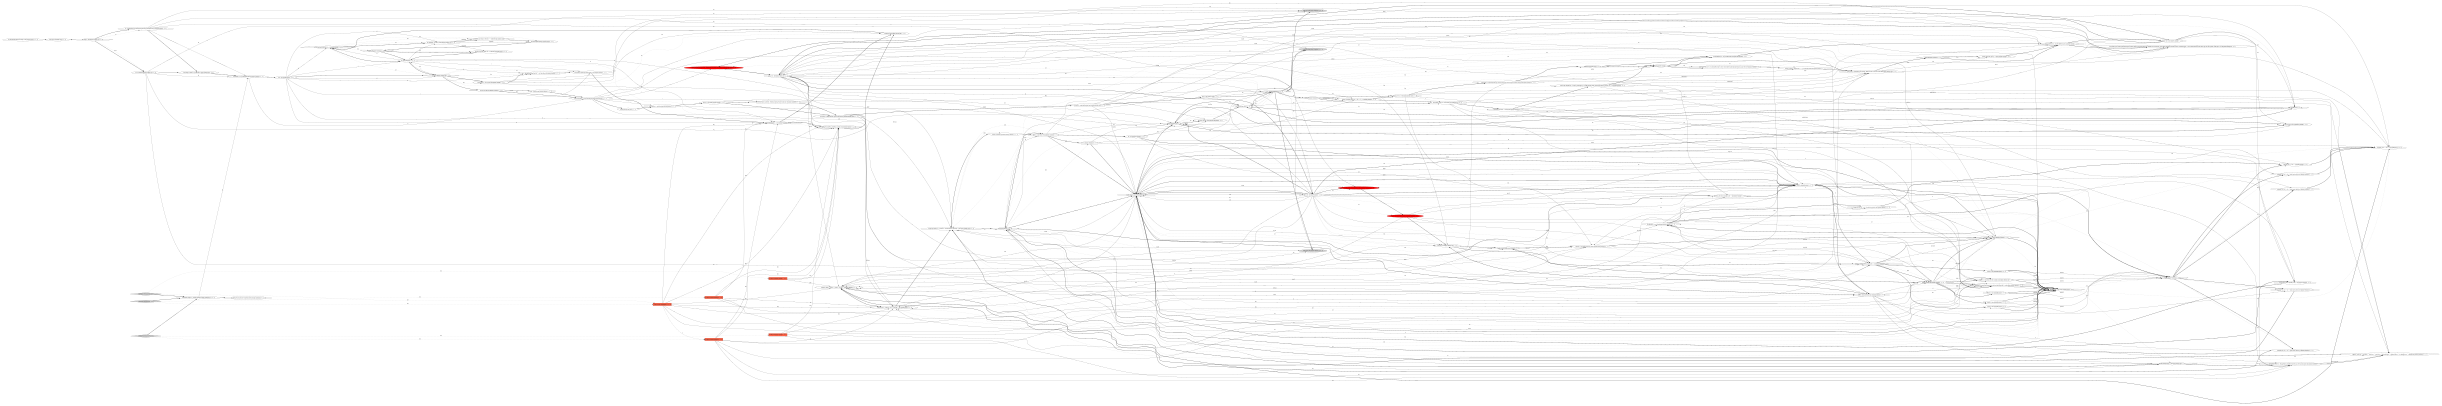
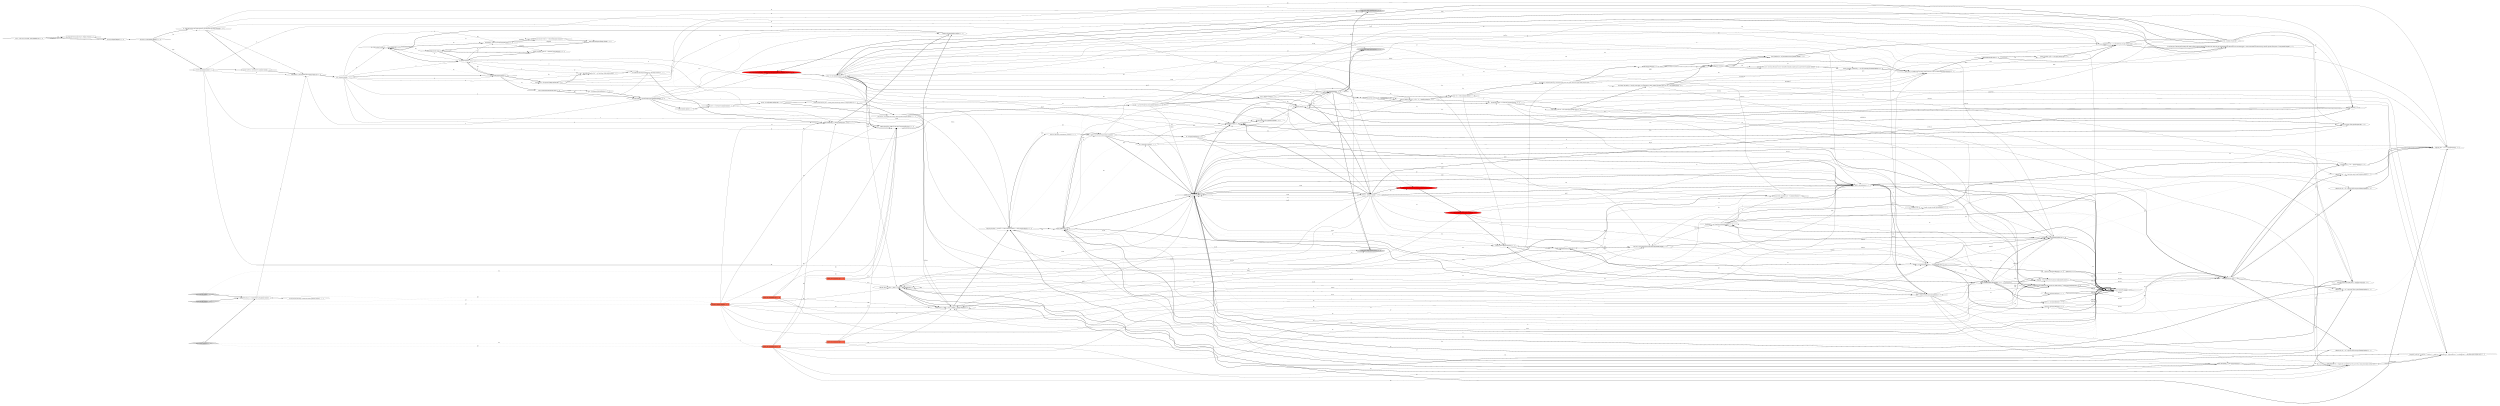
node "mbd != -1 && mbd < lats.length / 100@@@6@@@['1', '1', '1']": added
